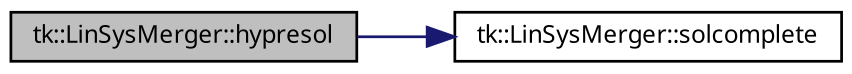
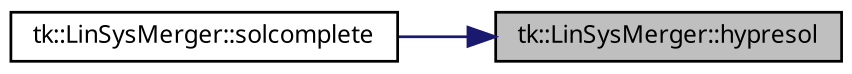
edge "tk::LinSysMerger::hypresol" -> "tk::LinSysMerger::solcomplete": reversed
